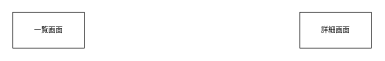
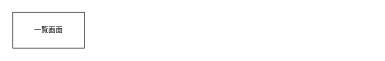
node "詳細画面": removed
